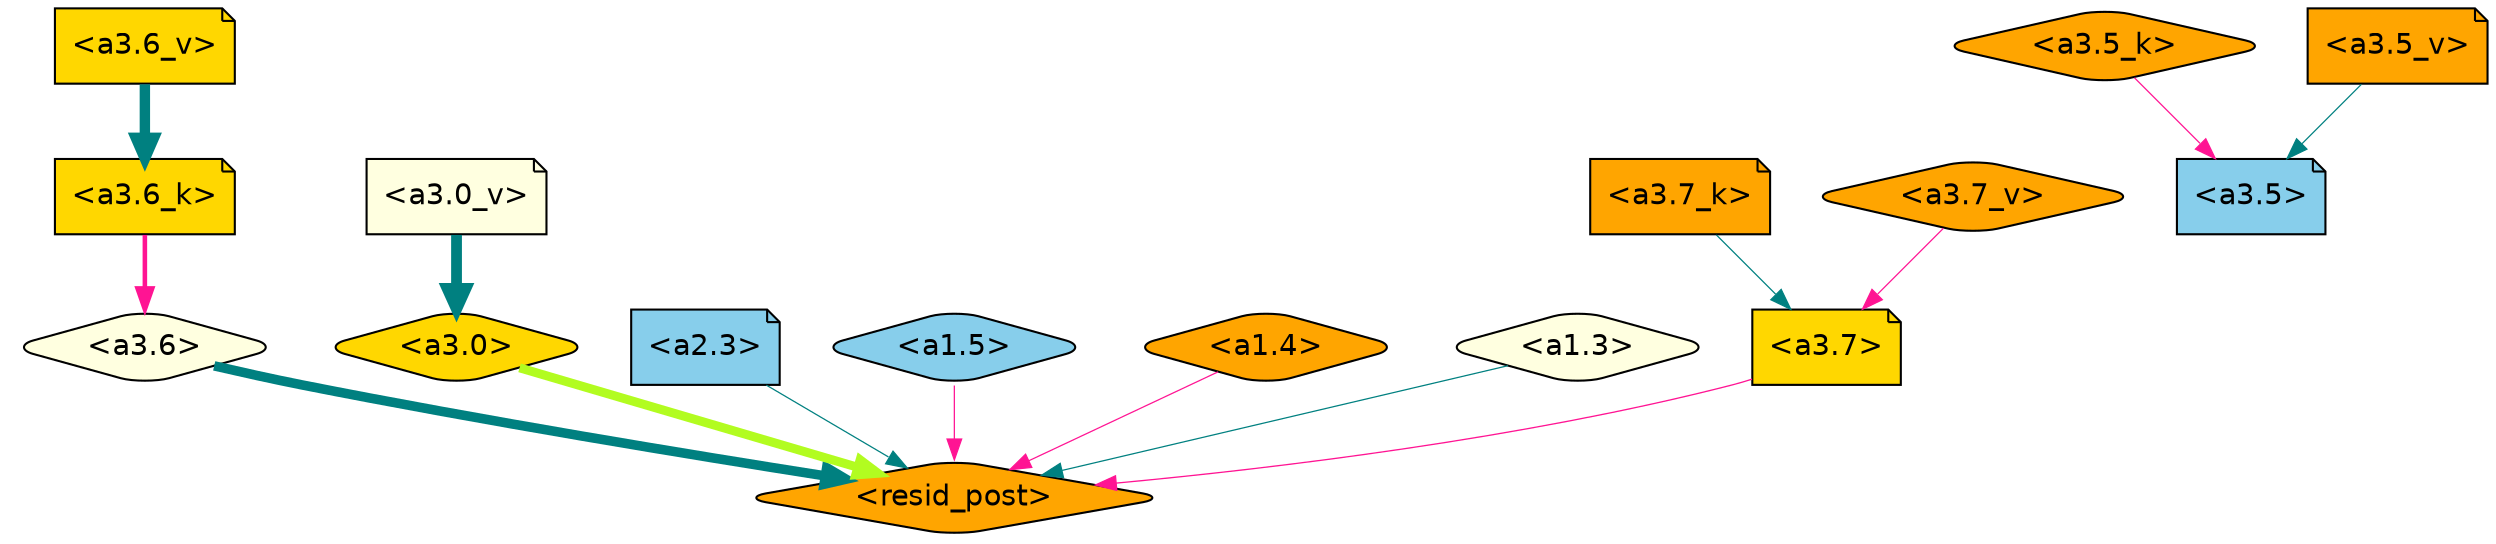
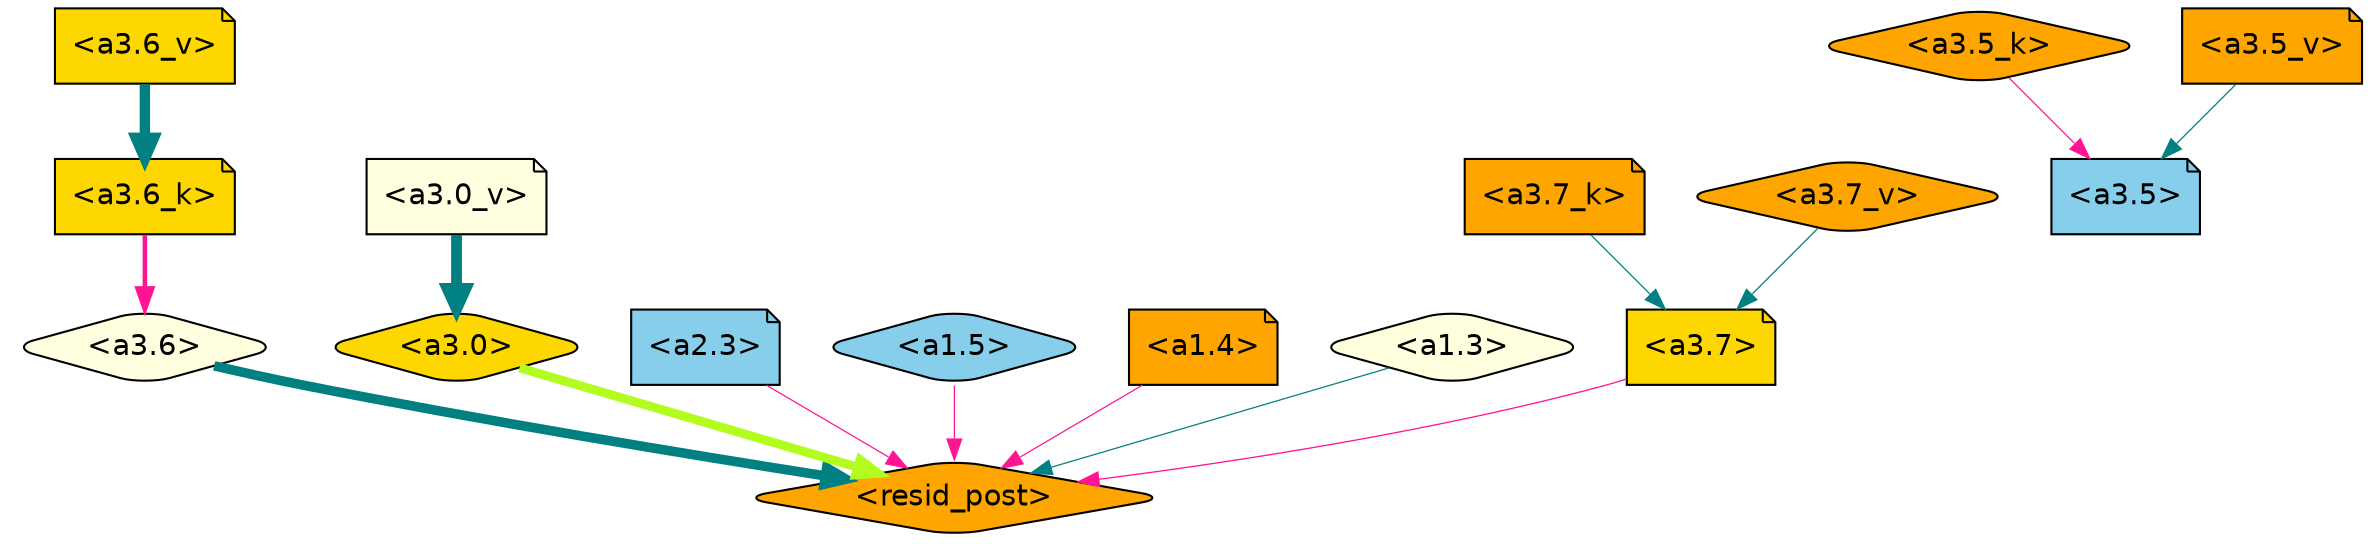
edge "<a3.7_v>" -> "<a3.7>": color deeppink -> teal
node "<a1.4>": shape diamond -> note
edge "<a2.3>" -> "<resid_post>": color teal -> deeppink
